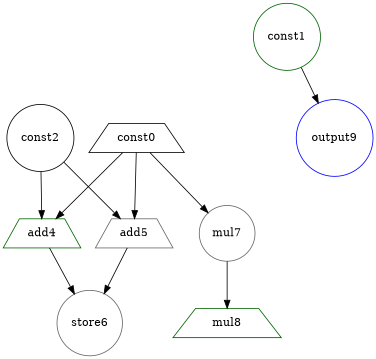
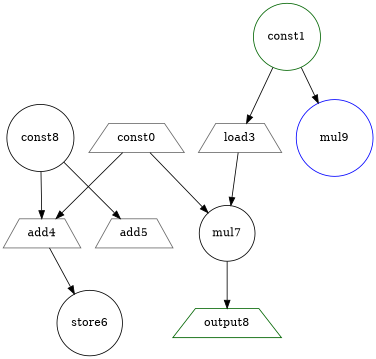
node "const2": label "const2" -> "const8"
node "const0": color black -> gray40
node "load3": added
node "output9": label "output9" -> "mul9"
edge "const0" -> "add5": removed
node "add4": color darkgreen -> gray40
node "mul7": color gray40 -> black
edge "add5" -> "store6": removed
node "store6": color gray40 -> black
node "mul8": label "mul8" -> "output8"
